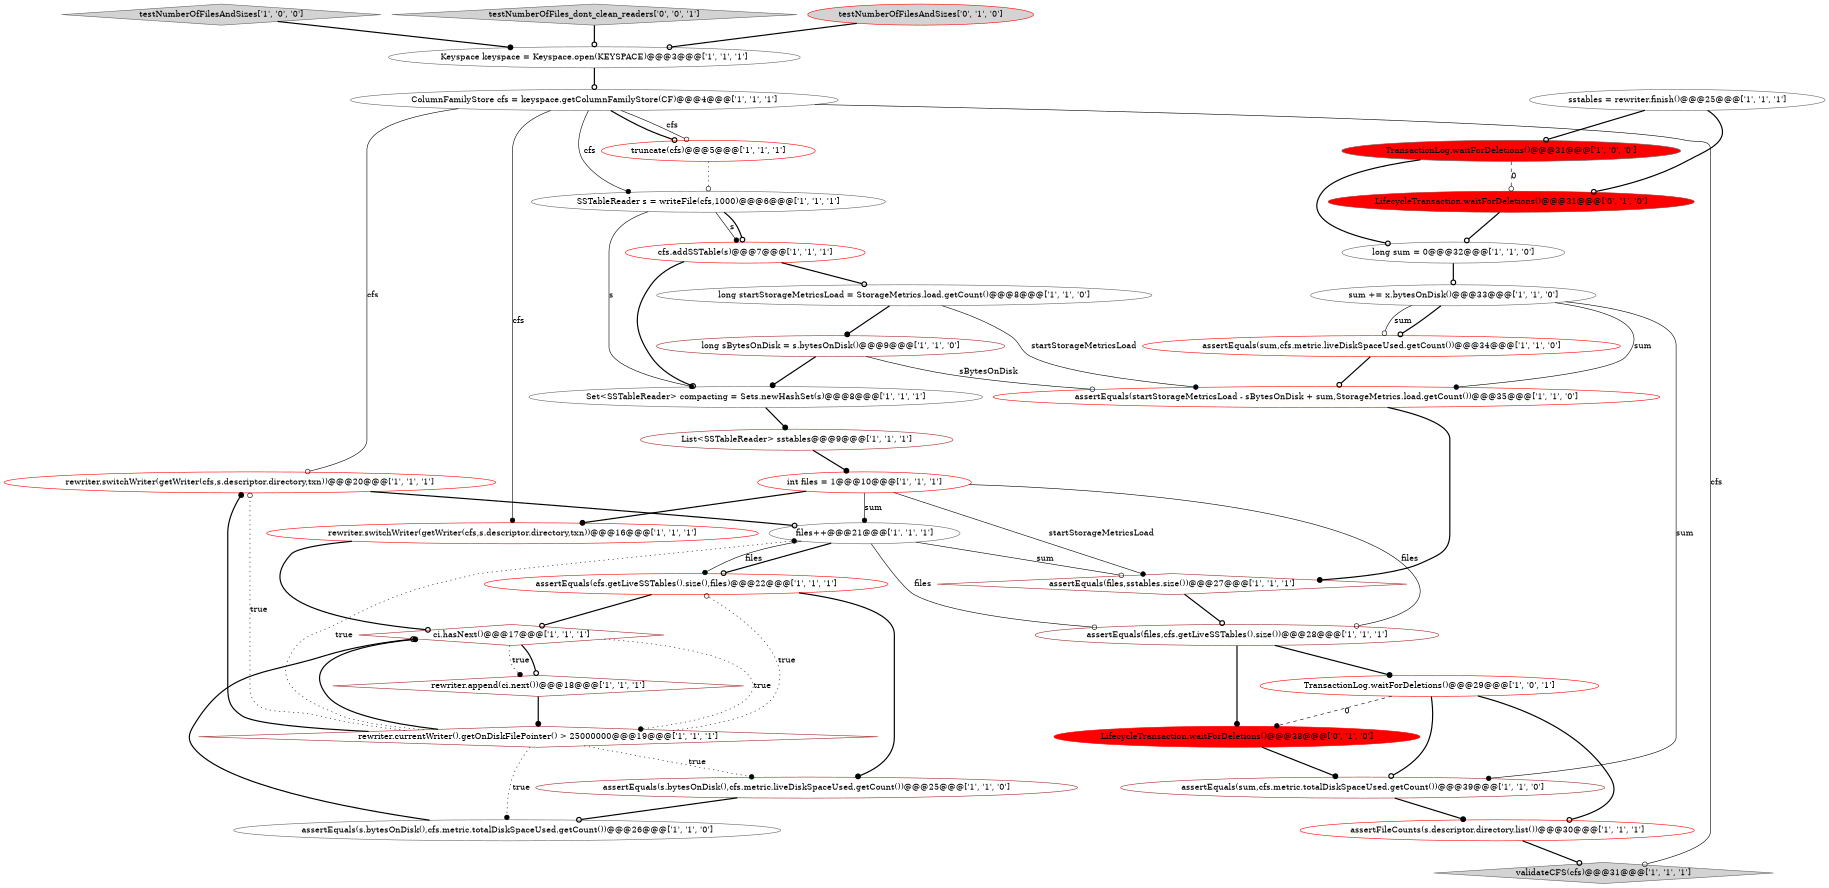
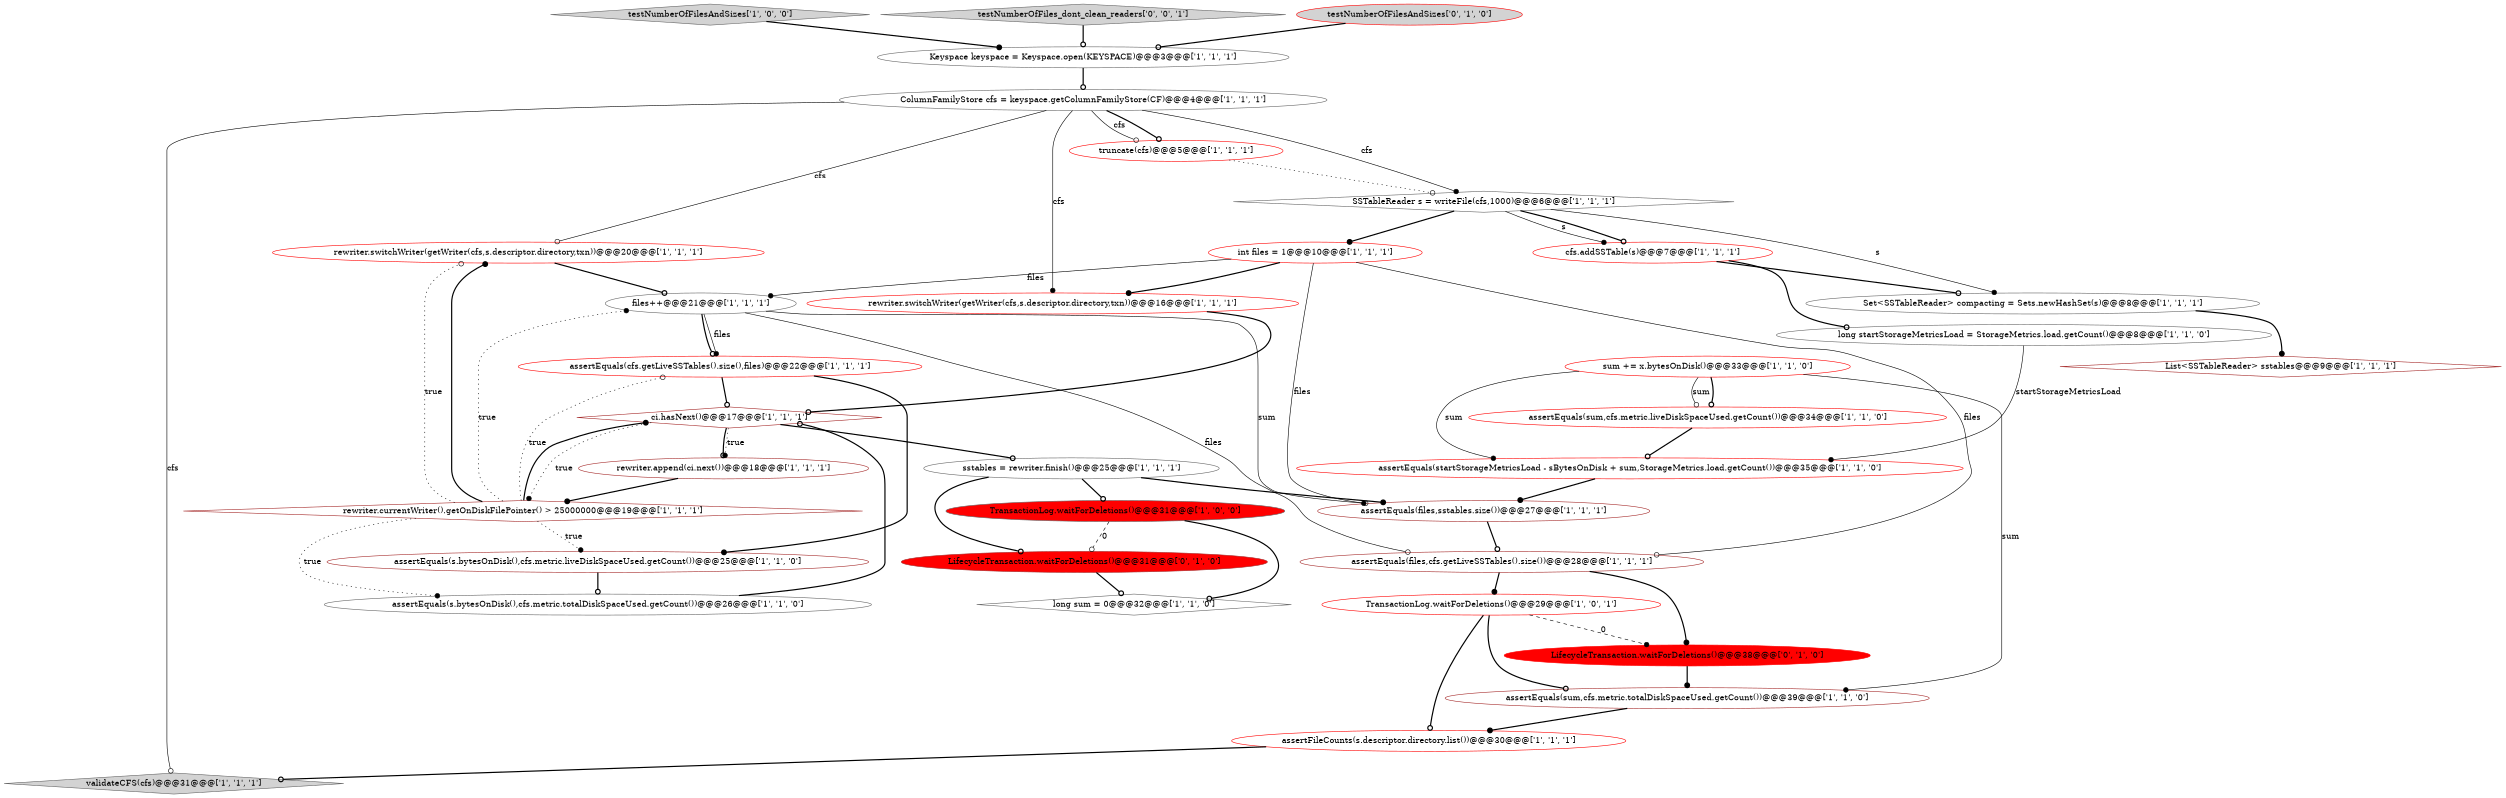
node "SSTableReader s = writeFile(cfs,1000)@@@6@@@['1', '1', '1']": shape ellipse -> diamond
node "long sum = 0@@@32@@@['1', '1', '0']": shape ellipse -> diamond
edge "long sum = 0@@@32@@@['1', '1', '0']" -> "sum += x.bytesOnDisk()@@@33@@@['1', '1', '0']": removed
node "sum += x.bytesOnDisk()@@@33@@@['1', '1', '0']": color gray40 -> red
node "long sBytesOnDisk = s.bytesOnDisk()@@@9@@@['1', '1', '0']": removed
node "List<SSTableReader> sstables@@@9@@@['1', '1', '1']": shape ellipse -> diamond
edge "ci.hasNext()@@@17@@@['1', '1', '1']" -> "sstables = rewriter.finish()@@@25@@@['1', '1', '1']": added
edge "List<SSTableReader> sstables@@@9@@@['1', '1', '1']" -> "int files = 1@@@10@@@['1', '1', '1']": now "SSTableReader s = writeFile(cfs,1000)@@@6@@@['1', '1', '1']" -> "int files = 1@@@10@@@['1', '1', '1']"
edge "sstables = rewriter.finish()@@@25@@@['1', '1', '1']" -> "assertEquals(files,sstables.size())@@@27@@@['1', '1', '1']": added
edge "int files = 1@@@10@@@['1', '1', '1']" -> "files++@@@21@@@['1', '1', '1']": label "sum" -> "files"
edge "int files = 1@@@10@@@['1', '1', '1']" -> "assertEquals(files,sstables.size())@@@27@@@['1', '1', '1']": label "startStorageMetricsLoad" -> "files"
node "assertEquals(files,sstables.size())@@@27@@@['1', '1', '1']": shape diamond -> ellipse
node "rewriter.append(ci.next())@@@18@@@['1', '1', '1']": shape diamond -> ellipse
